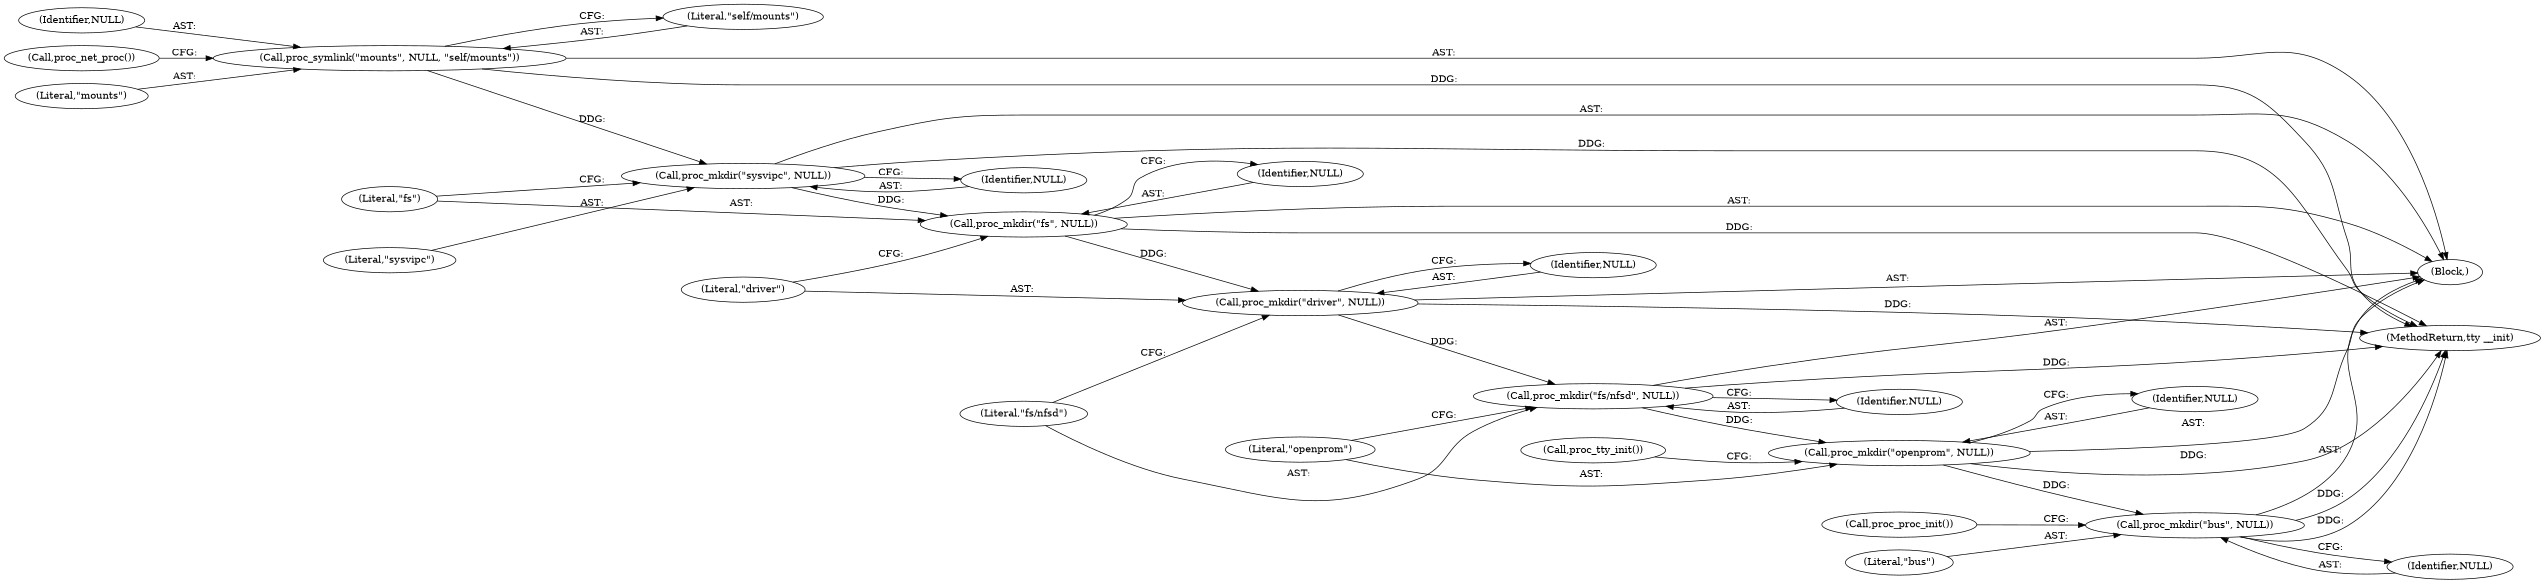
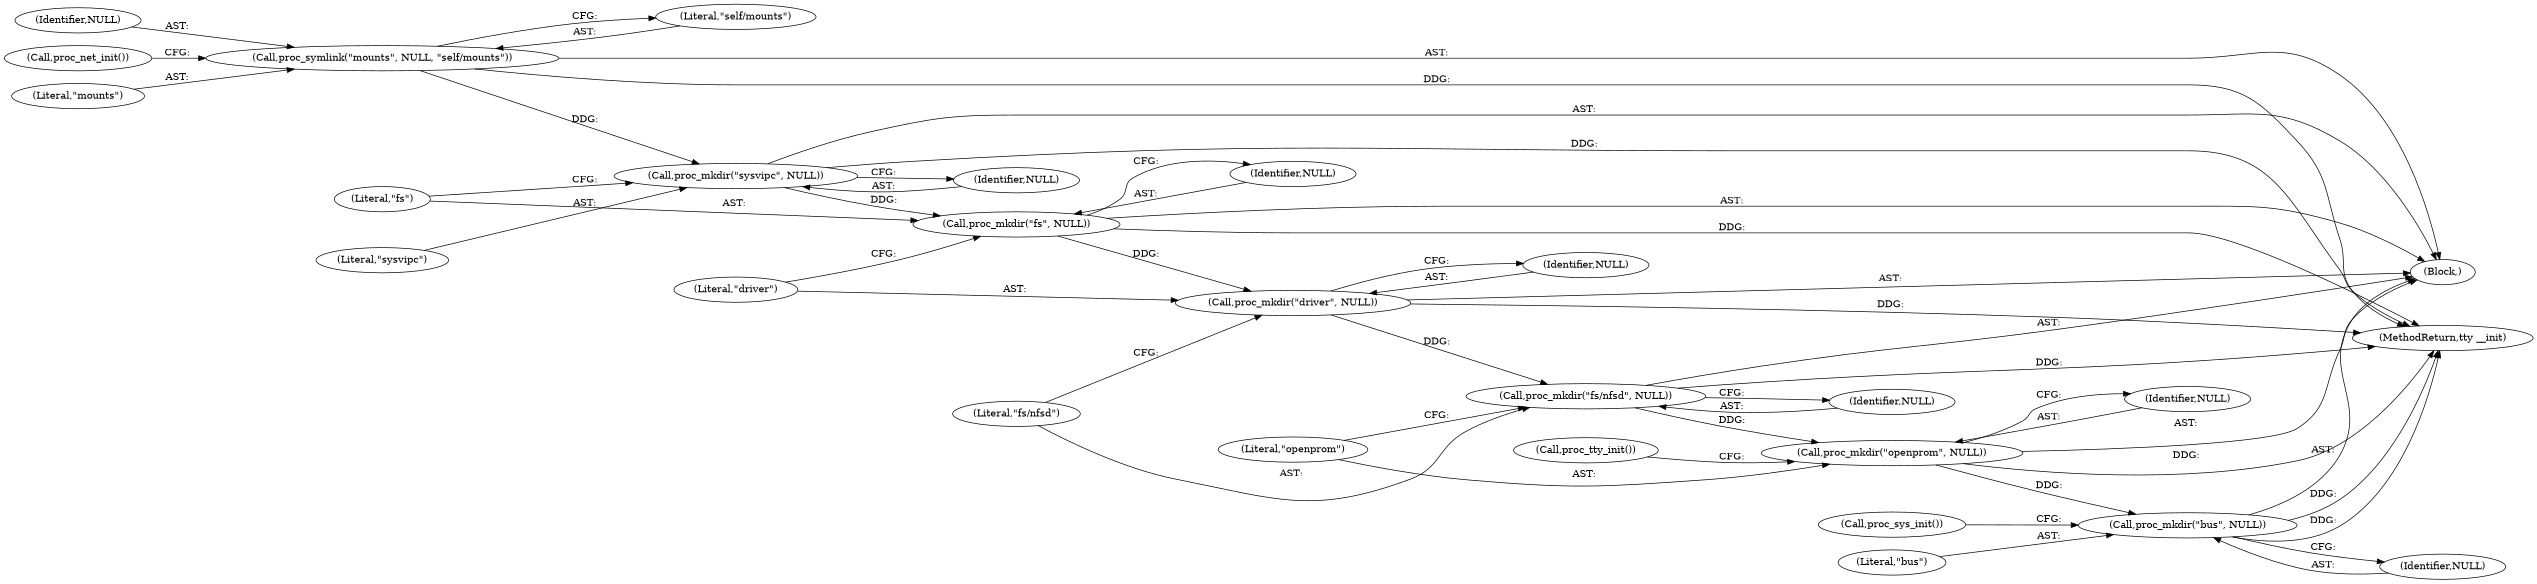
node "(Call,proc_net_proc())": label "(Call,proc_net_proc())" -> "(Call,proc_net_init())"
node "(Call,proc_proc_init())": label "(Call,proc_proc_init())" -> "(Call,proc_sys_init())"
